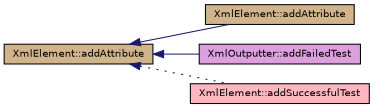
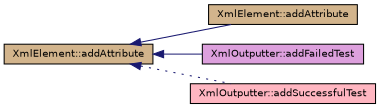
node "XmlElement::addSuccessfulTest": label "XmlElement::addSuccessfulTest" -> "XmlOutputter::addSuccessfulTest"
